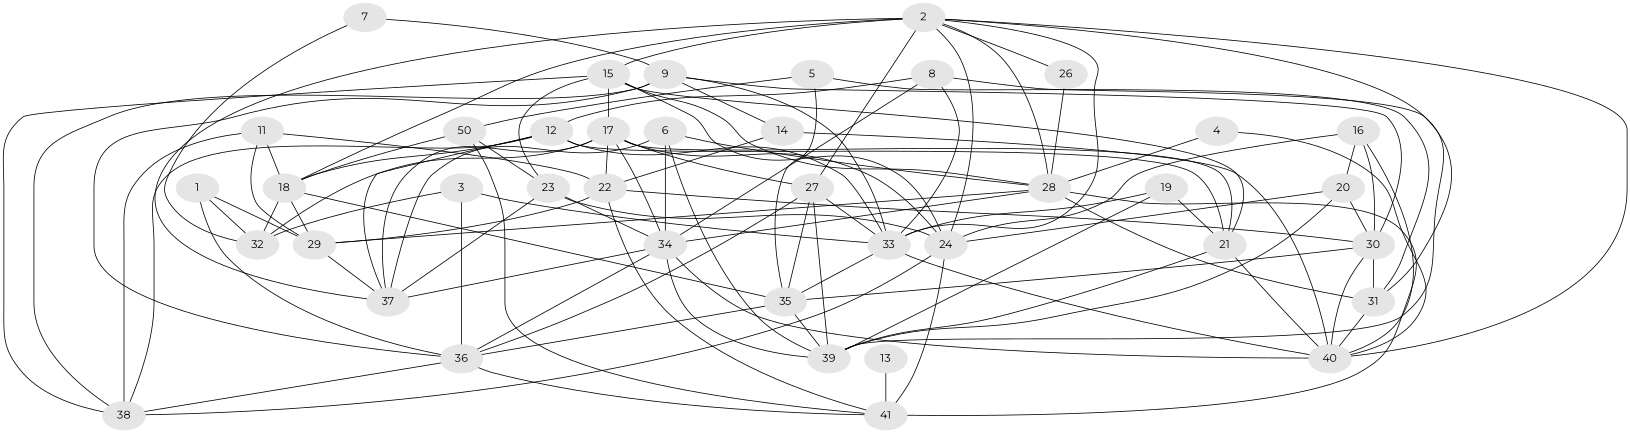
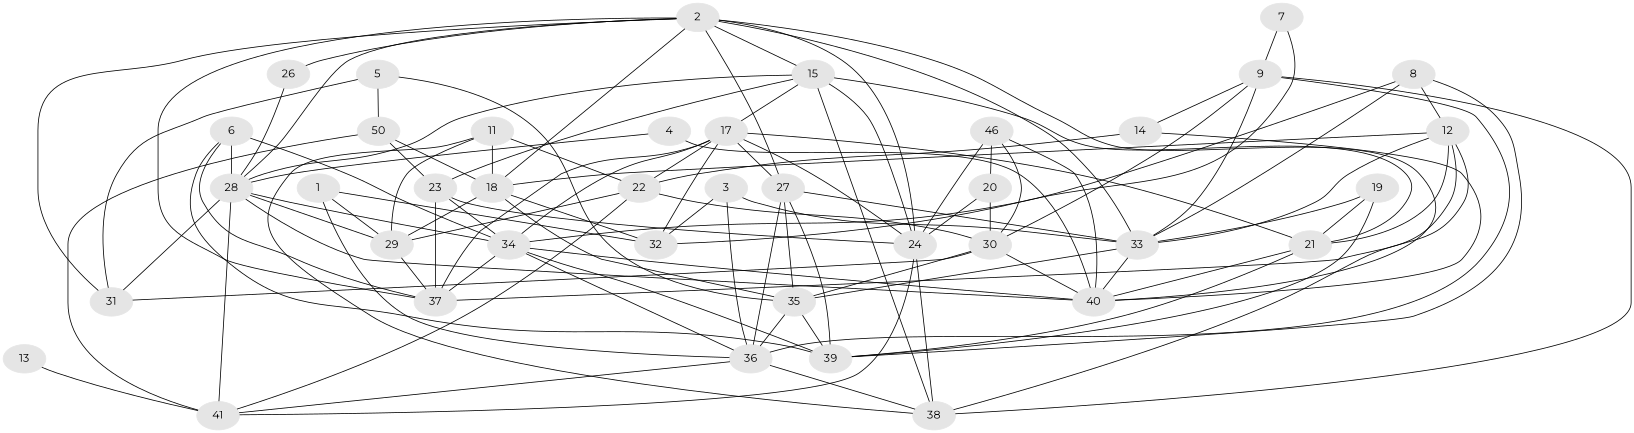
node "16": label "16" -> "46"
edge "20" -- "39": removed
edge "31" -- "40": now "28" -- "40"
